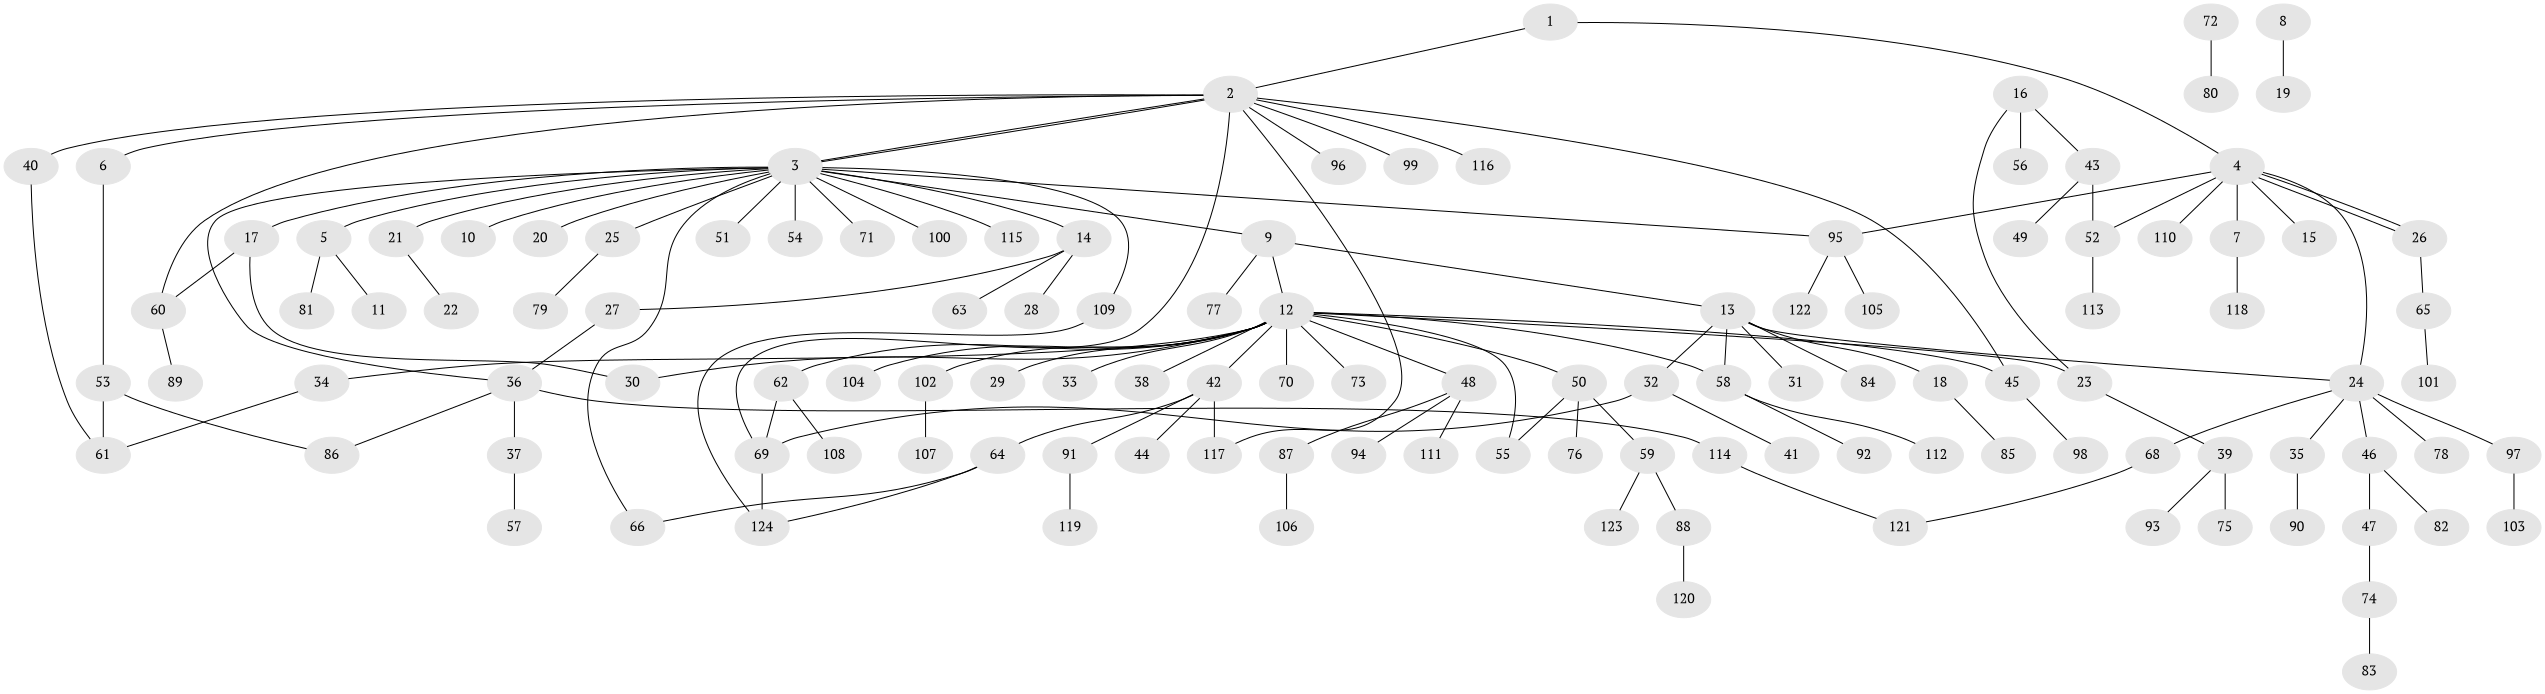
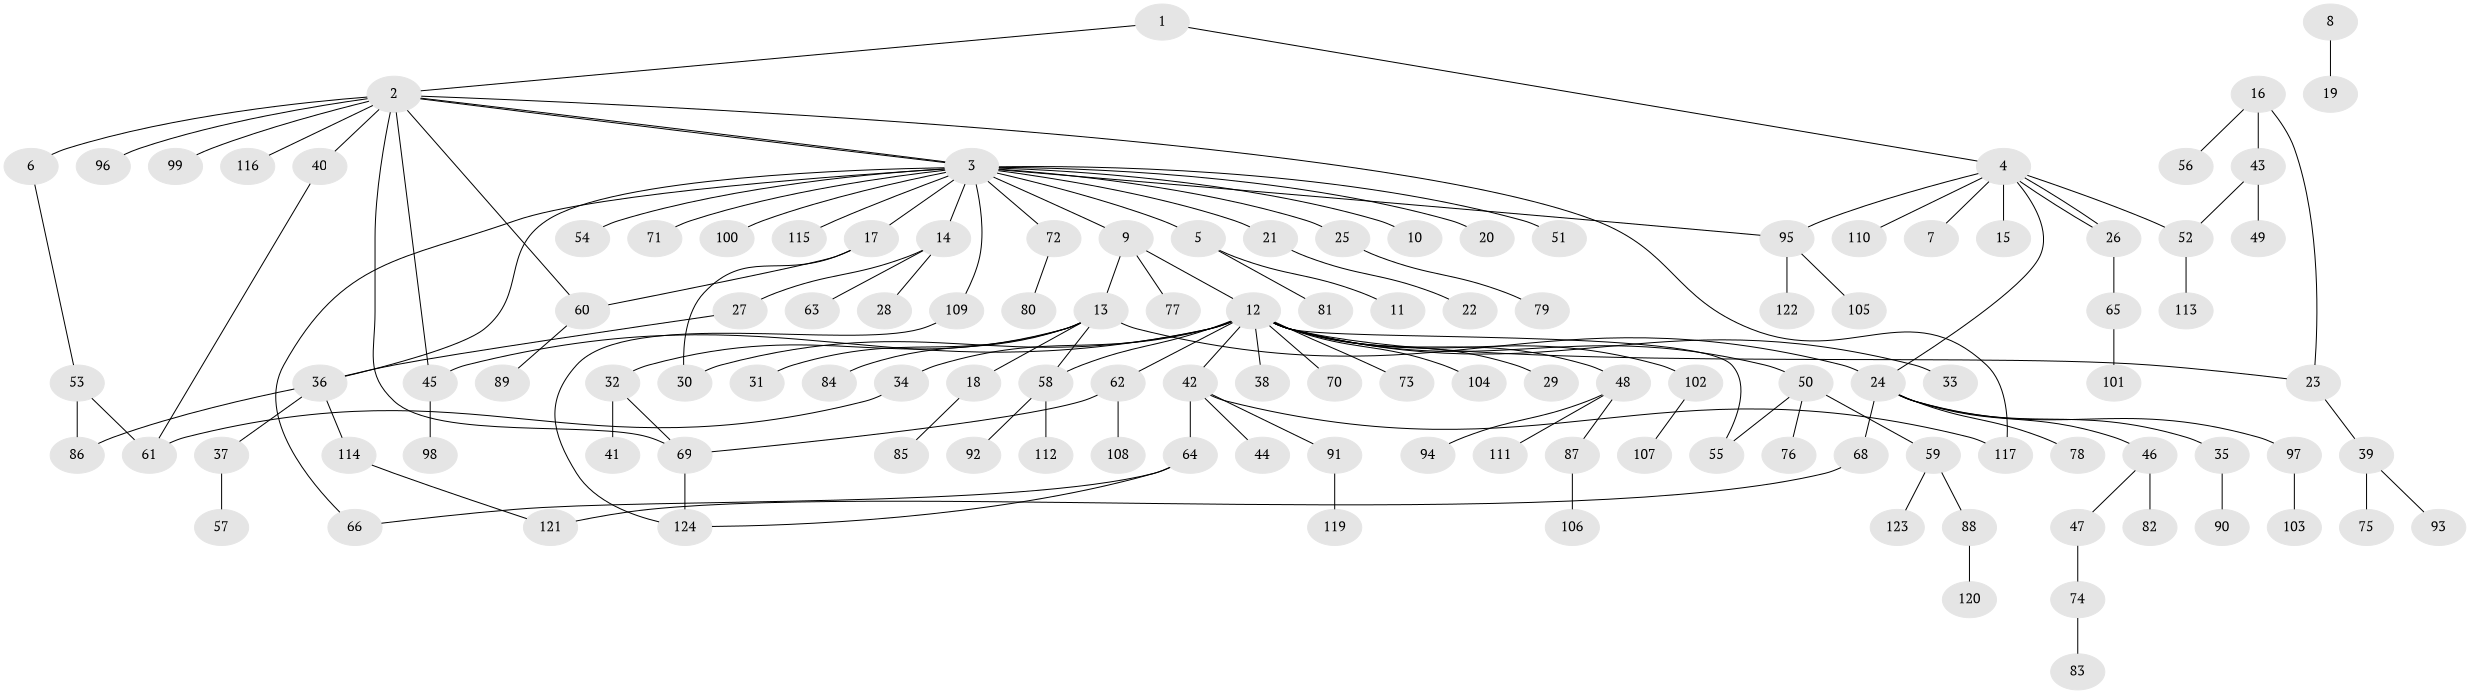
edge "3" -- "72": added
node "118": removed
